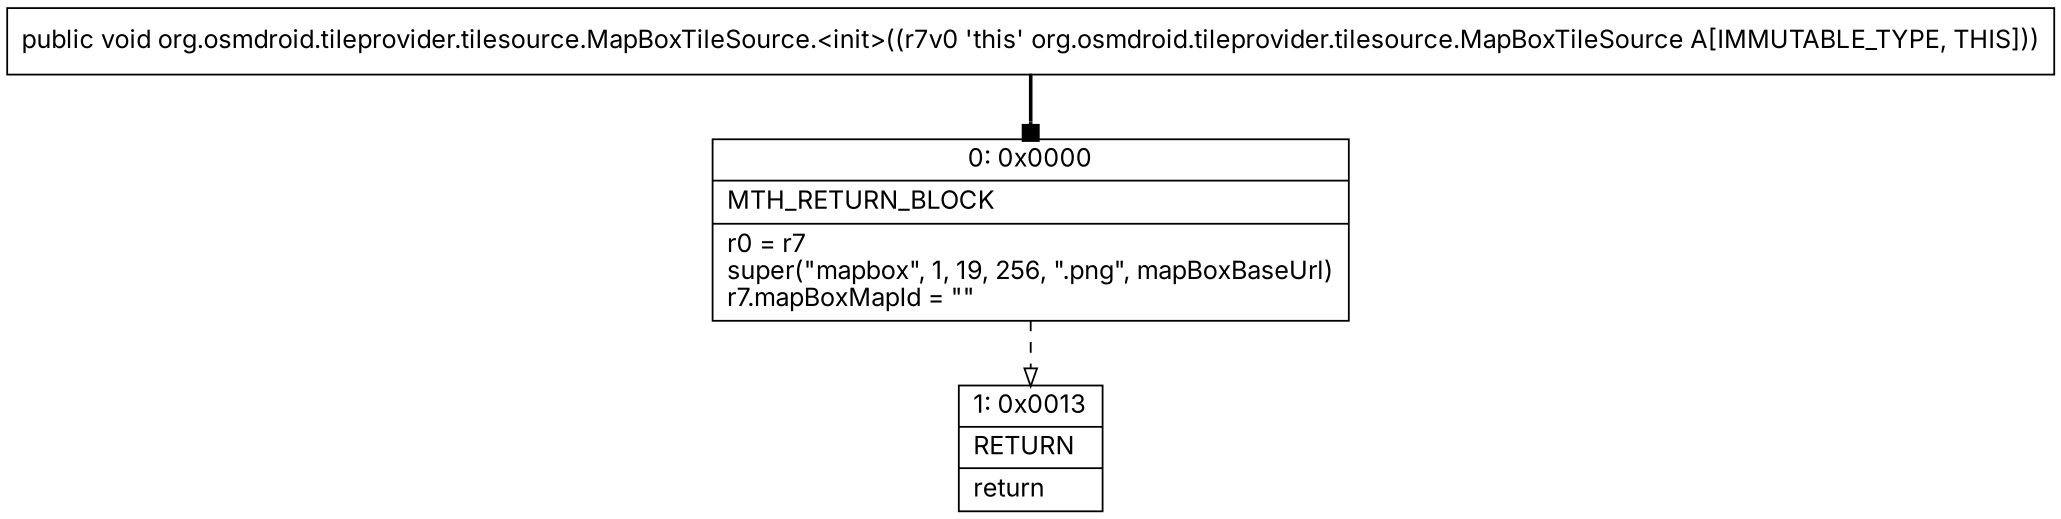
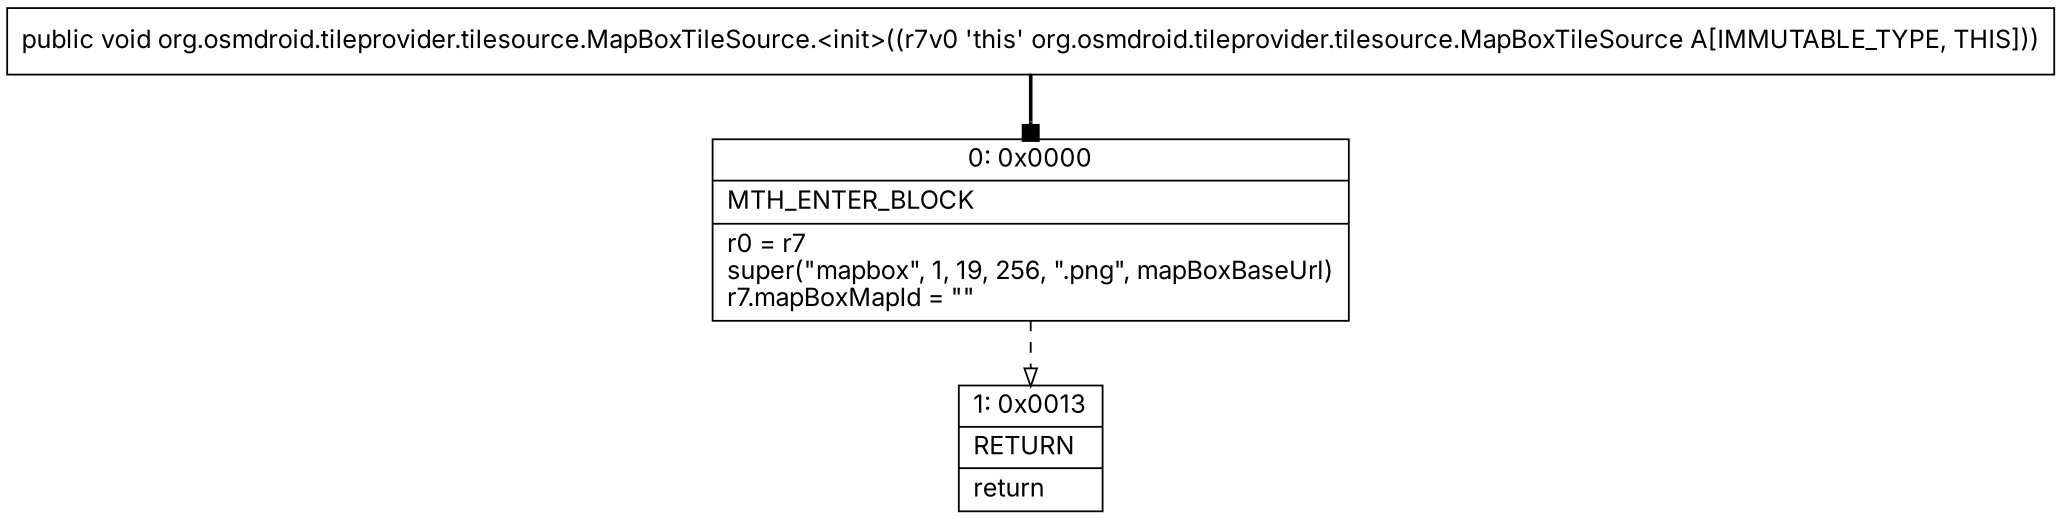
node "0: 0x0000": text "MTH_RETURN_BLOCK" -> "MTH_ENTER_BLOCK"
